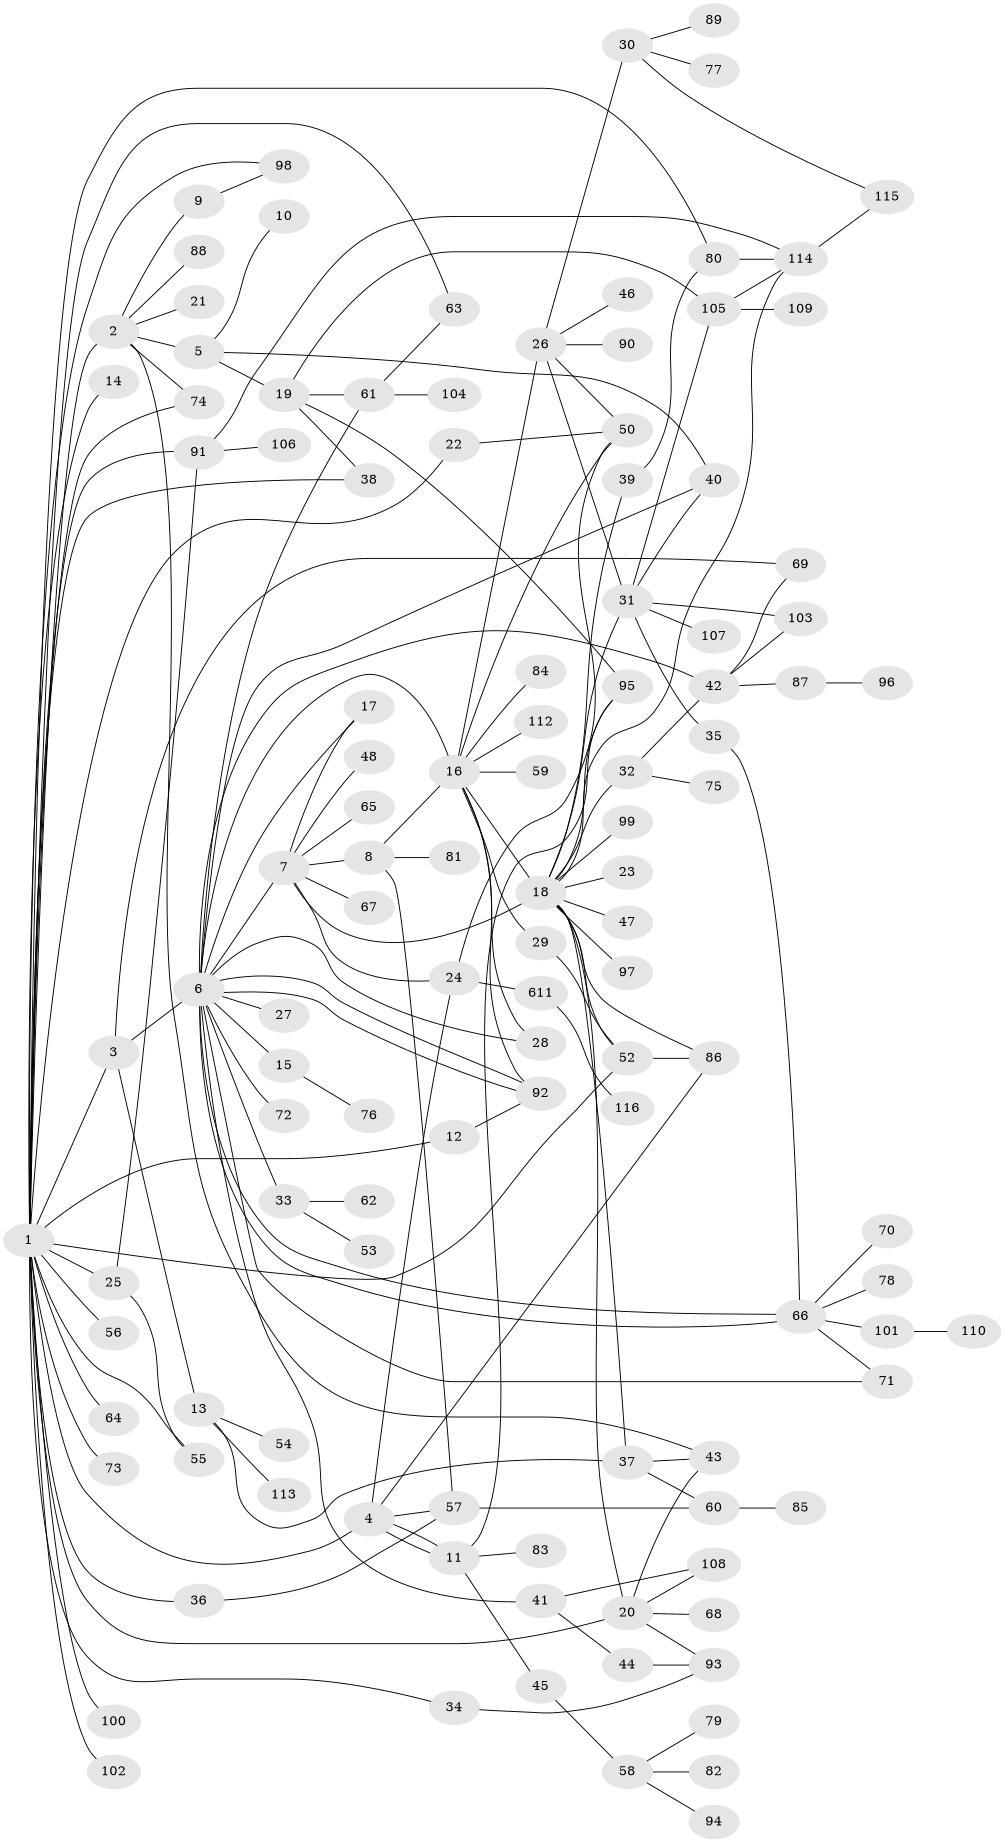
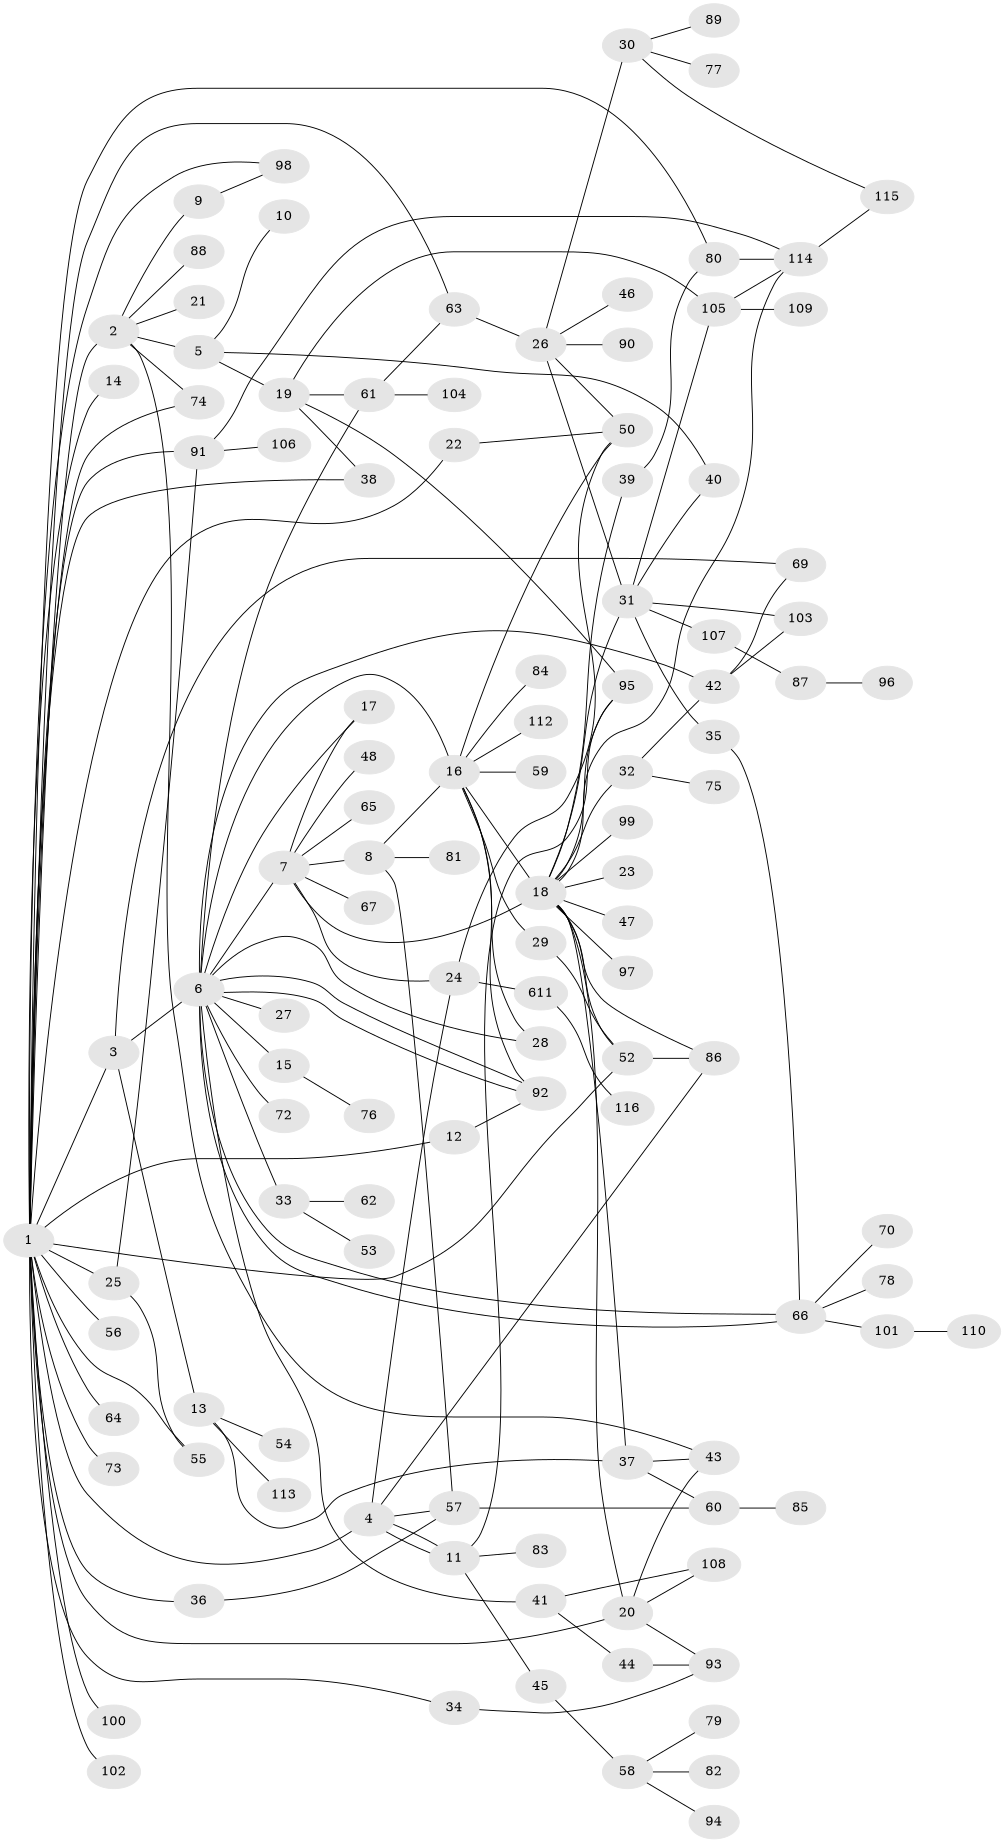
edge "26" -- "16": now "26" -- "63"
edge "40" -- "6": removed
edge "87" -- "42": now "87" -- "107"
node "71": removed
node "68": removed
